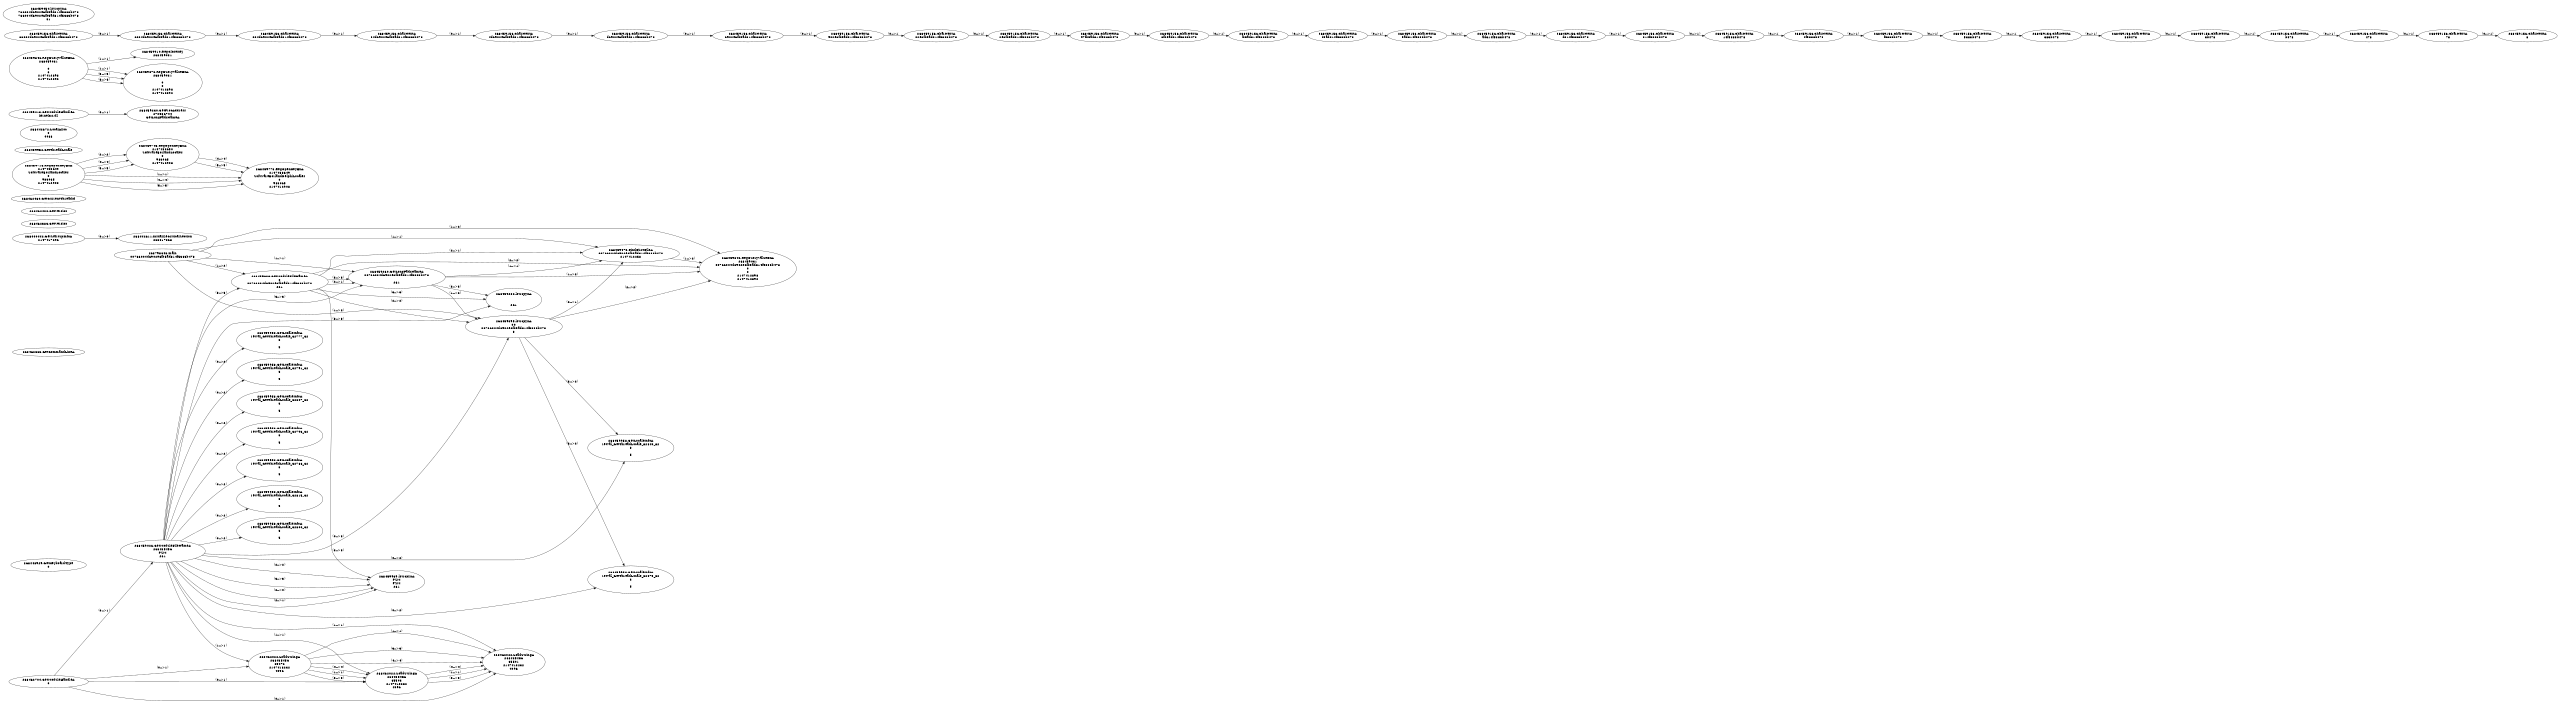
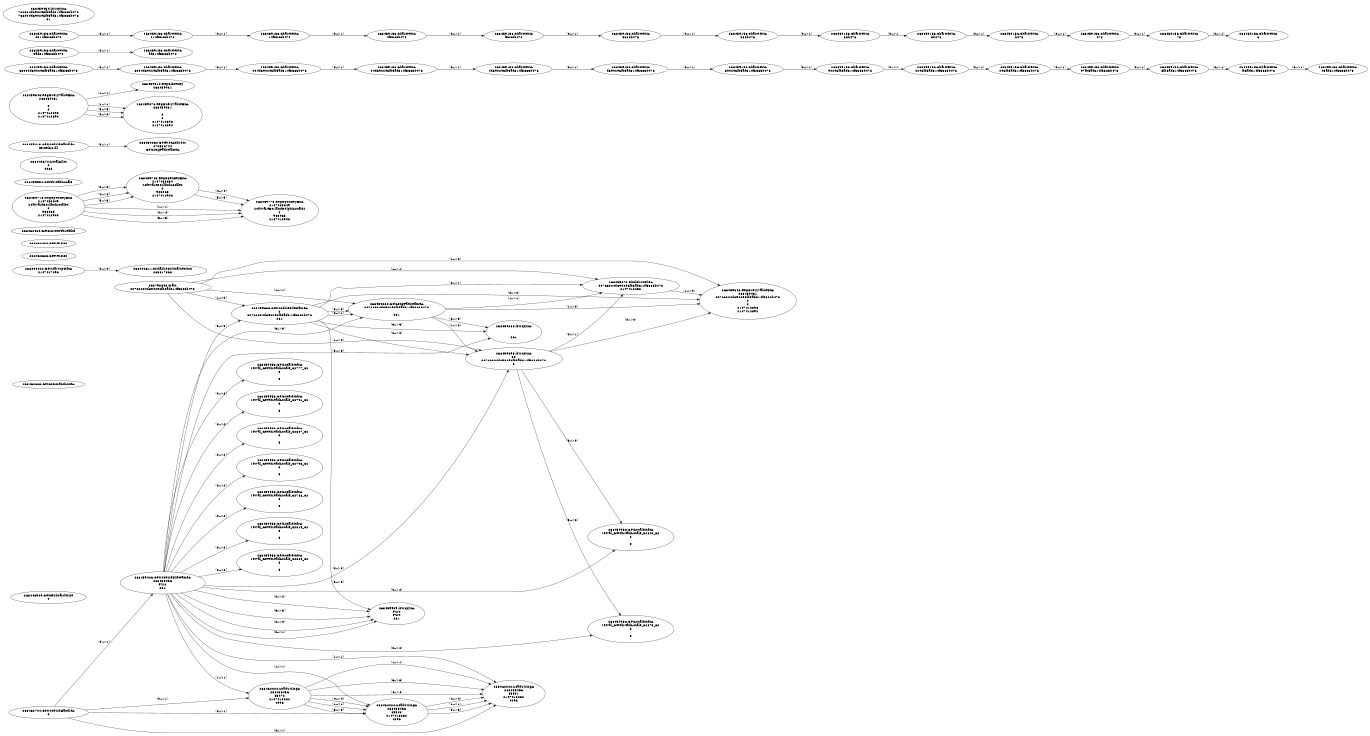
edge "268459156.CharNextA b5ad314f5383b478" -> "268459156.CharNextA 5ad314f5383b478": removed, label "(0-->1)"
edge "268459156.CharNextA ad314f5383b478" -> "268459156.CharNextA d314f5383b478": removed, label "(0-->1)"
